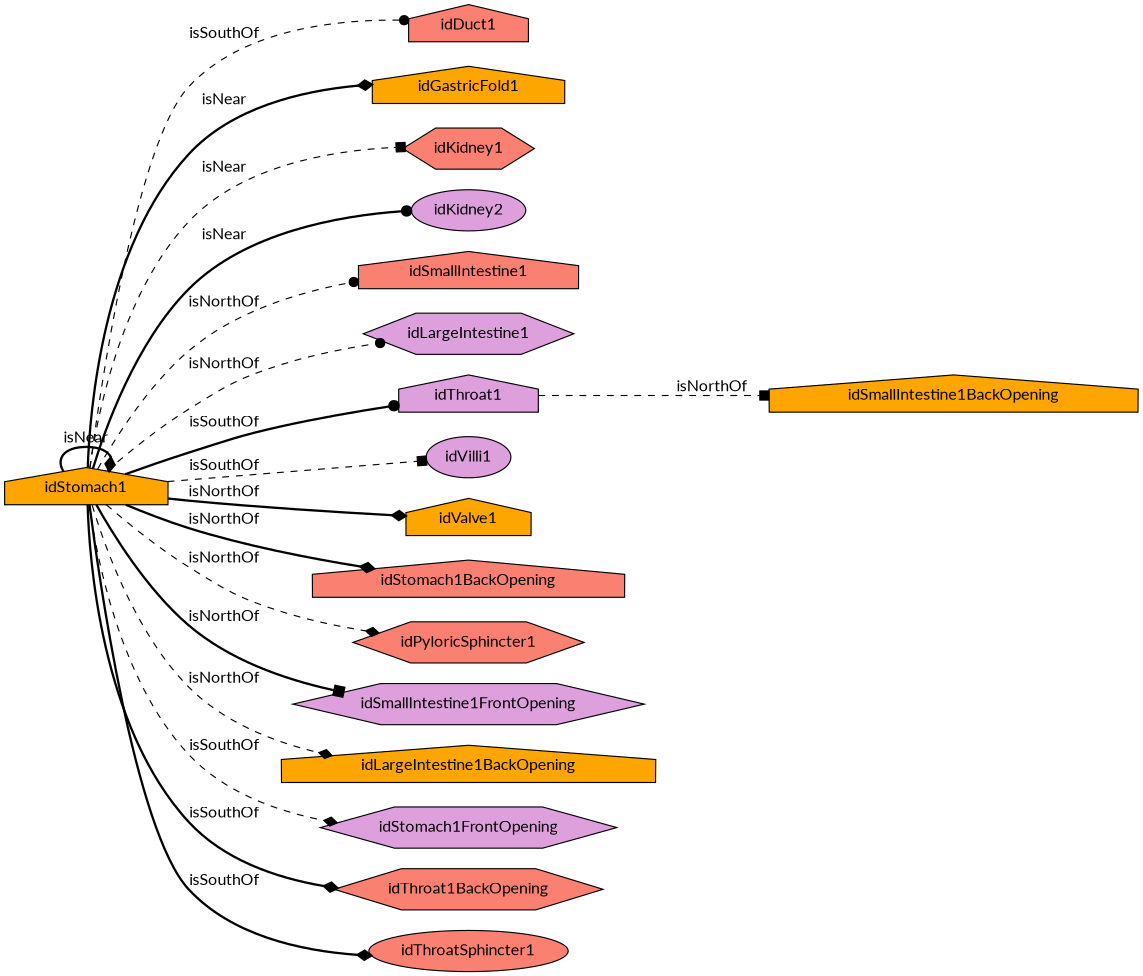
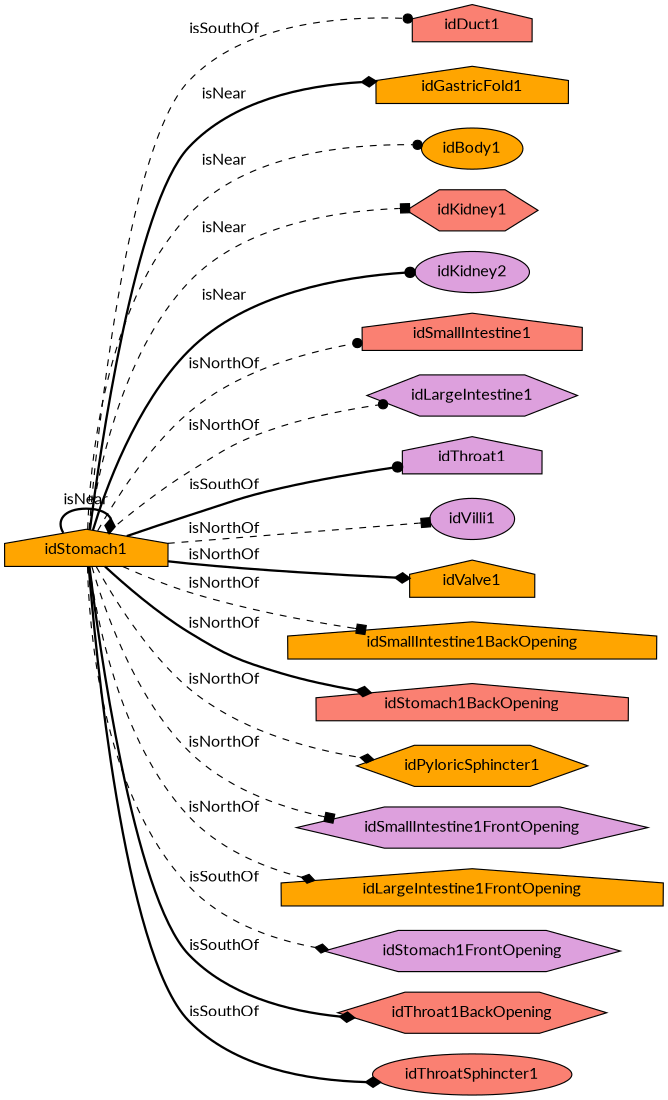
node "idBody1": added
edge "idThroat1" -> "idSmallIntestine1BackOpening": now "idStomach1" -> "idSmallIntestine1BackOpening"
edge "idStomach1" -> "idVilli1": label "isSouthOf" -> "isNorthOf"
edge "idStomach1" -> "idSmallIntestine1FrontOpening": style bold -> dashed
node "idPyloricSphincter1": fillcolor salmon -> orange
node "idLargeIntestine1BackOpening": label "idLargeIntestine1BackOpening" -> "idLargeIntestine1FrontOpening"
